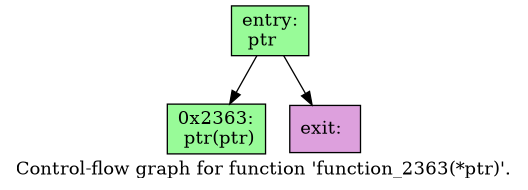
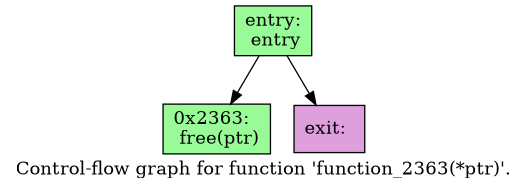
node "entry:": text "ptr" -> "entry"
node "0x2363:": text "ptr(ptr)" -> "free(ptr)"
